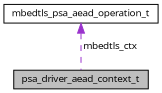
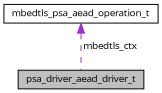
node "psa_driver_aead_context_t": label "psa_driver_aead_context_t" -> "psa_driver_aead_driver_t"
